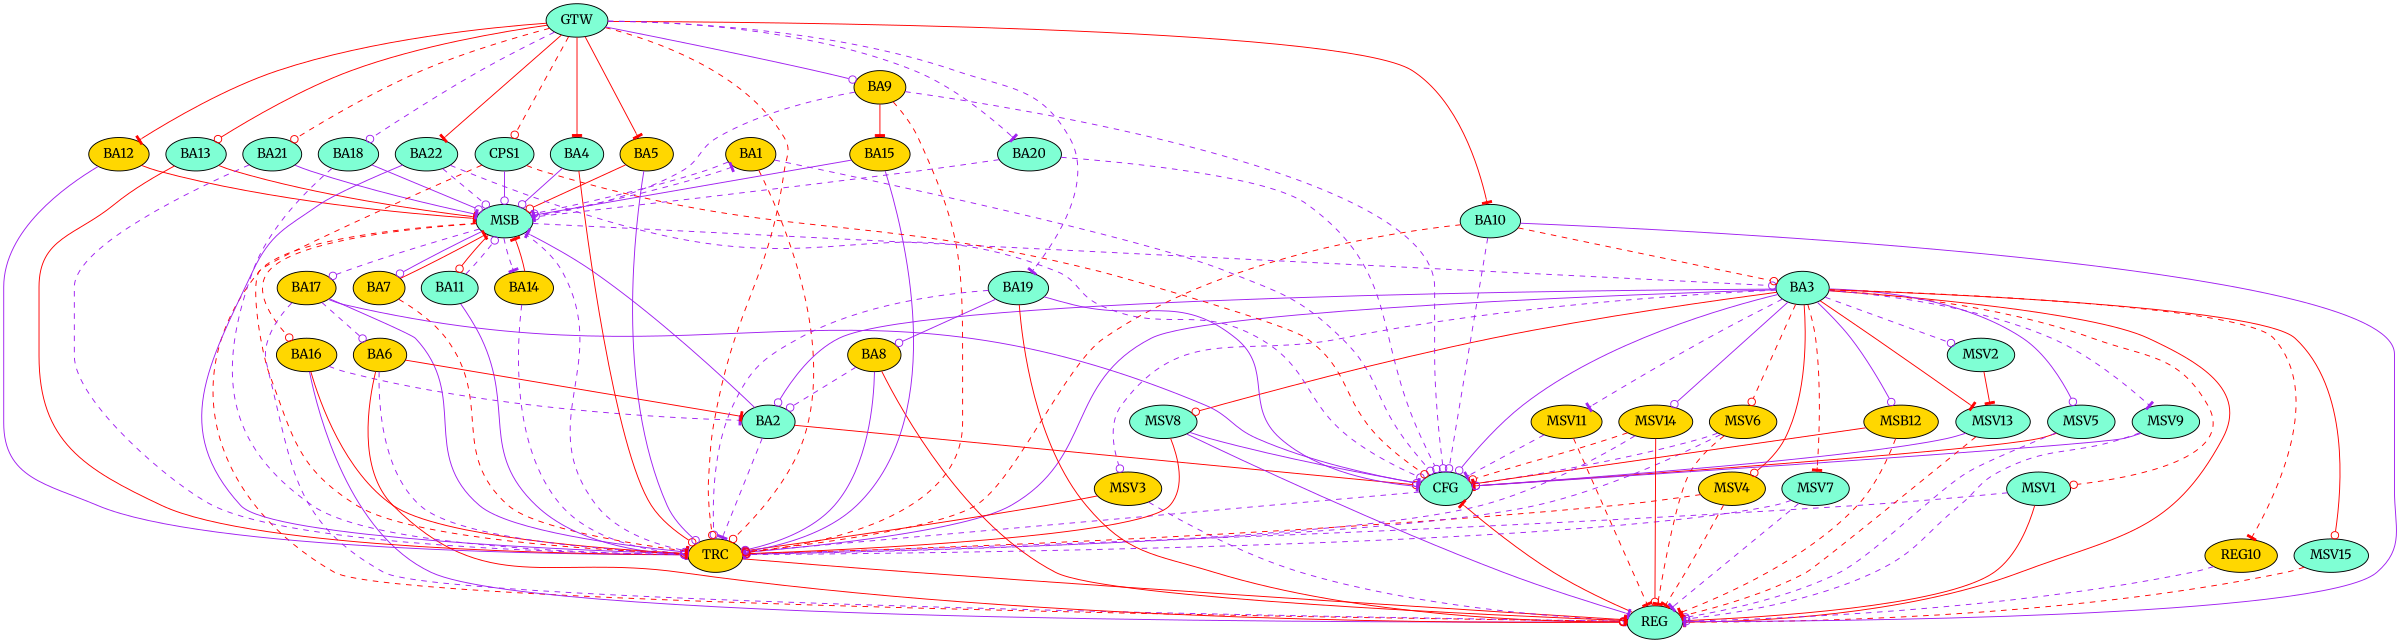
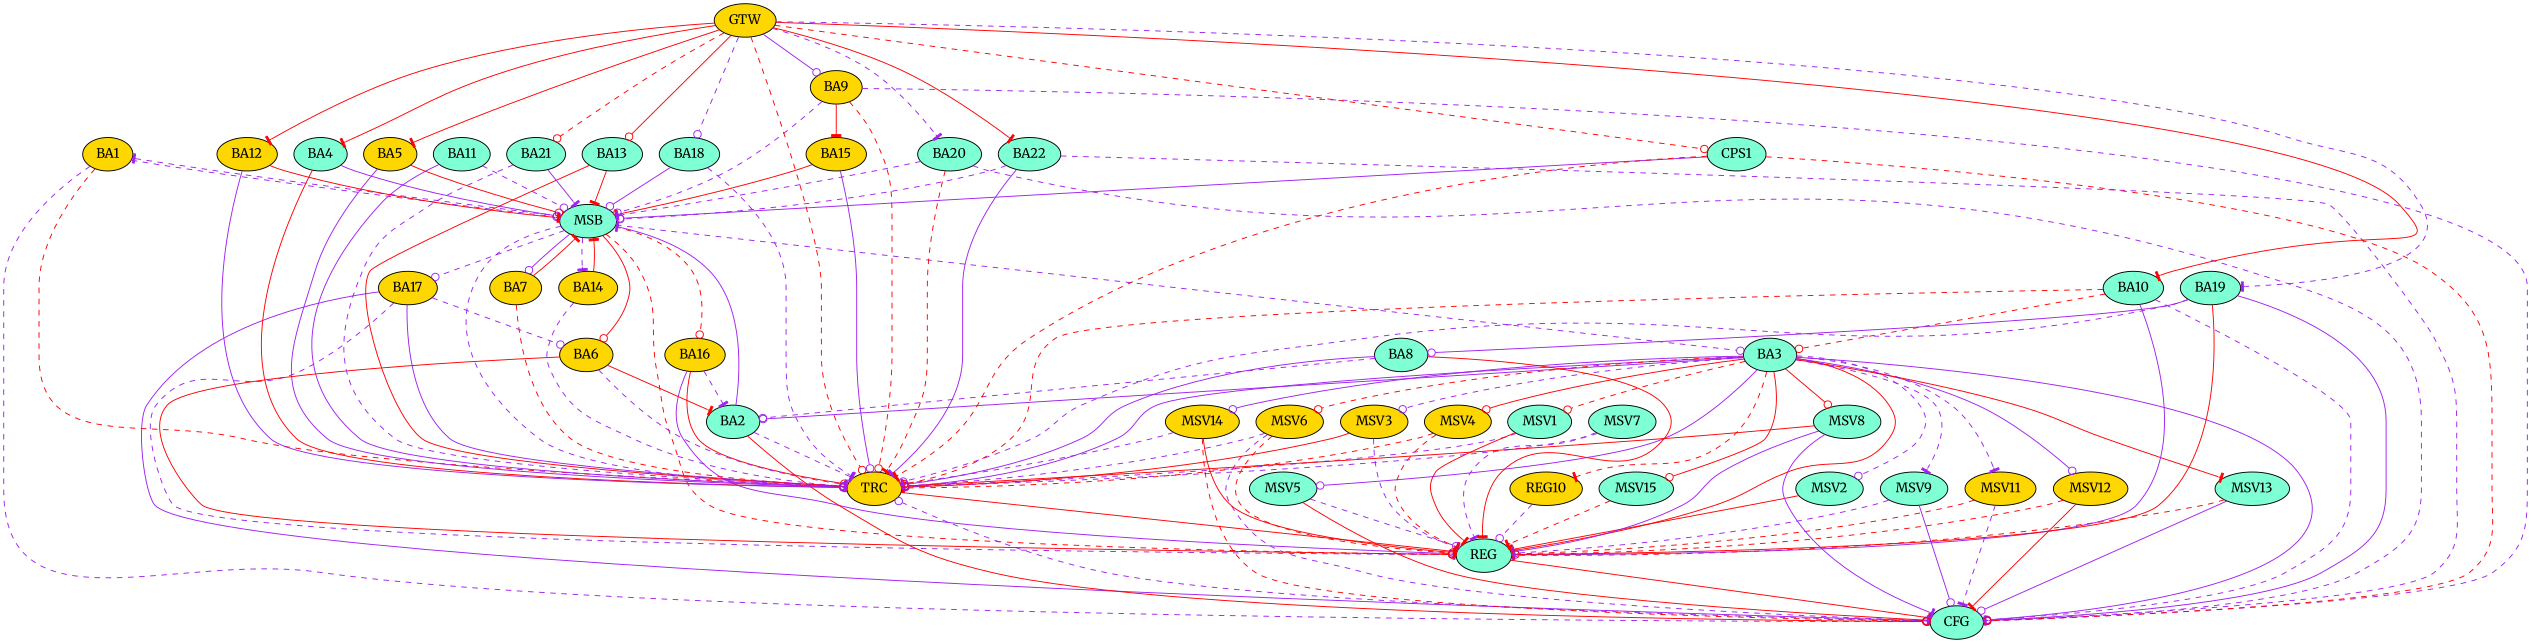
node "GTW": fillcolor aquamarine -> gold
edge "BA15" -> "MSB": color purple -> red
edge "MSB" -> "BA11": now "MSB" -> "BA6"
edge "BA20" -> "TRC": added
node "BA8": fillcolor gold -> aquamarine
edge "BA3" -> "MSV7": removed
edge "MSV2" -> "MSV13": now "MSV2" -> "REG"
node "MSB12": label "MSB12" -> "MSV12"
